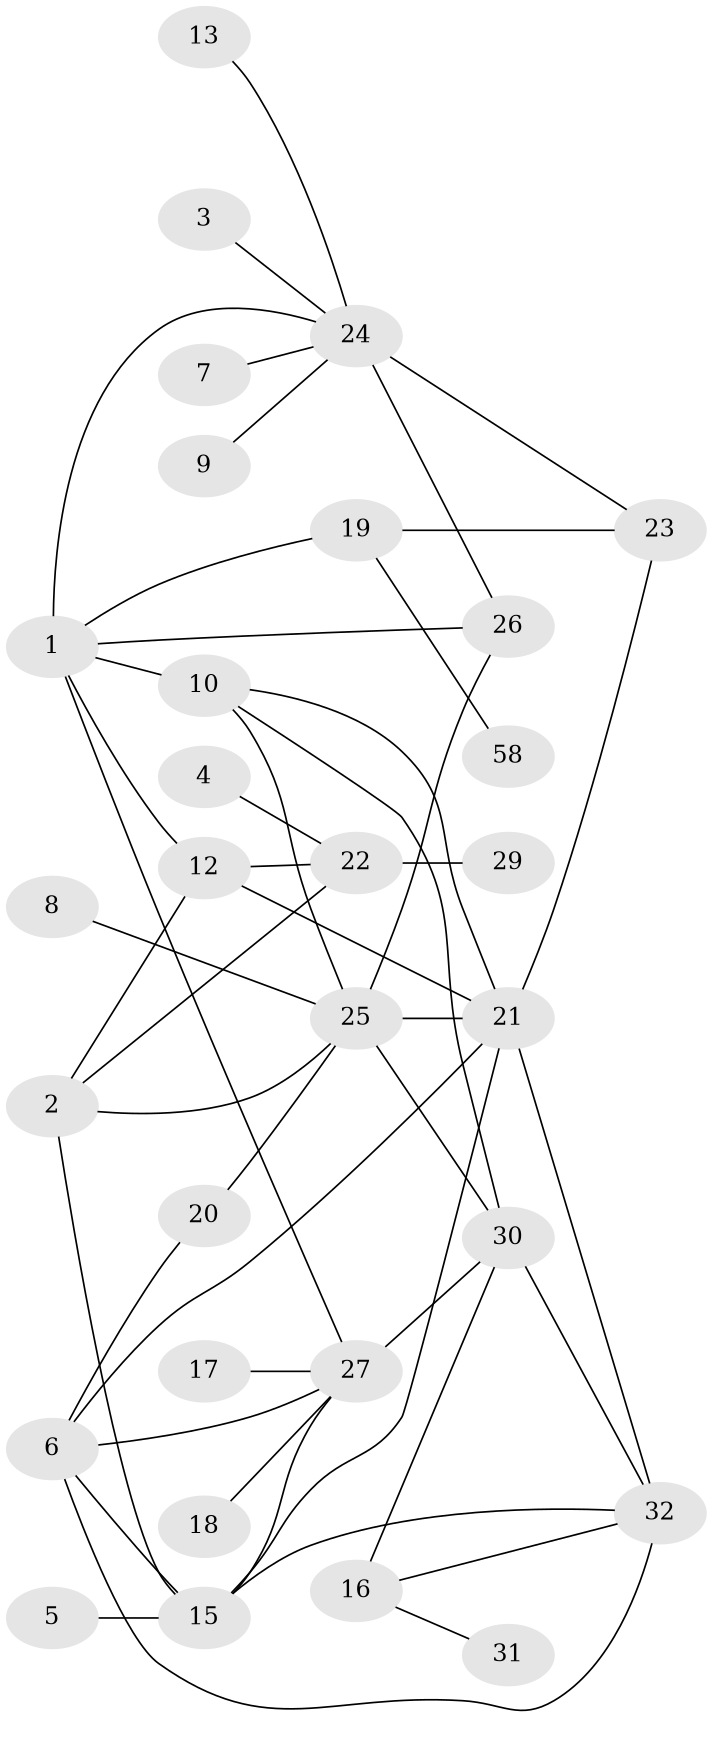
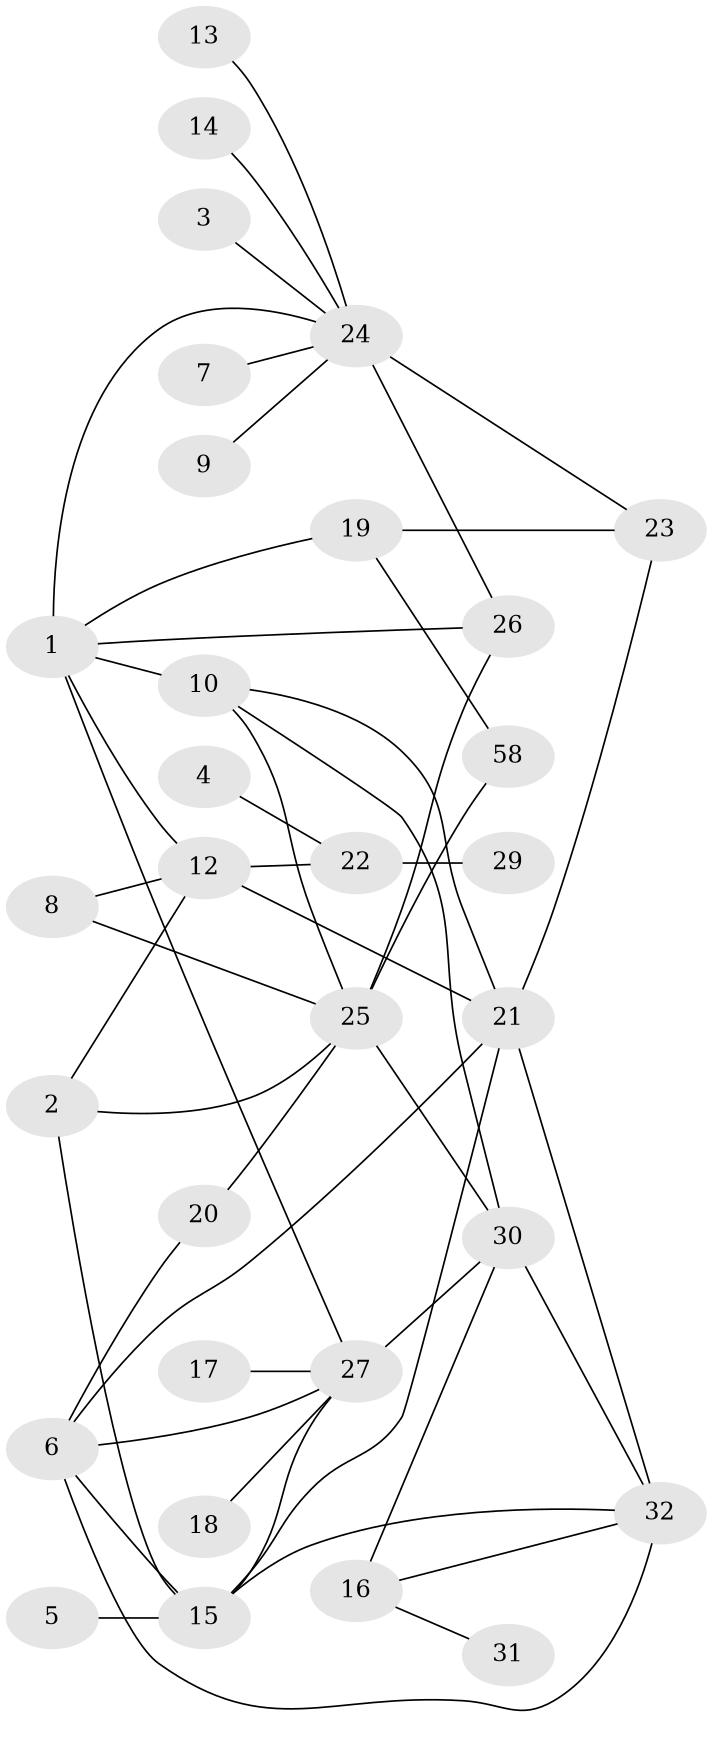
node "14": added
edge "12" -- "8": added
edge "22" -- "2": removed
edge "25" -- "21": now "25" -- "58"
